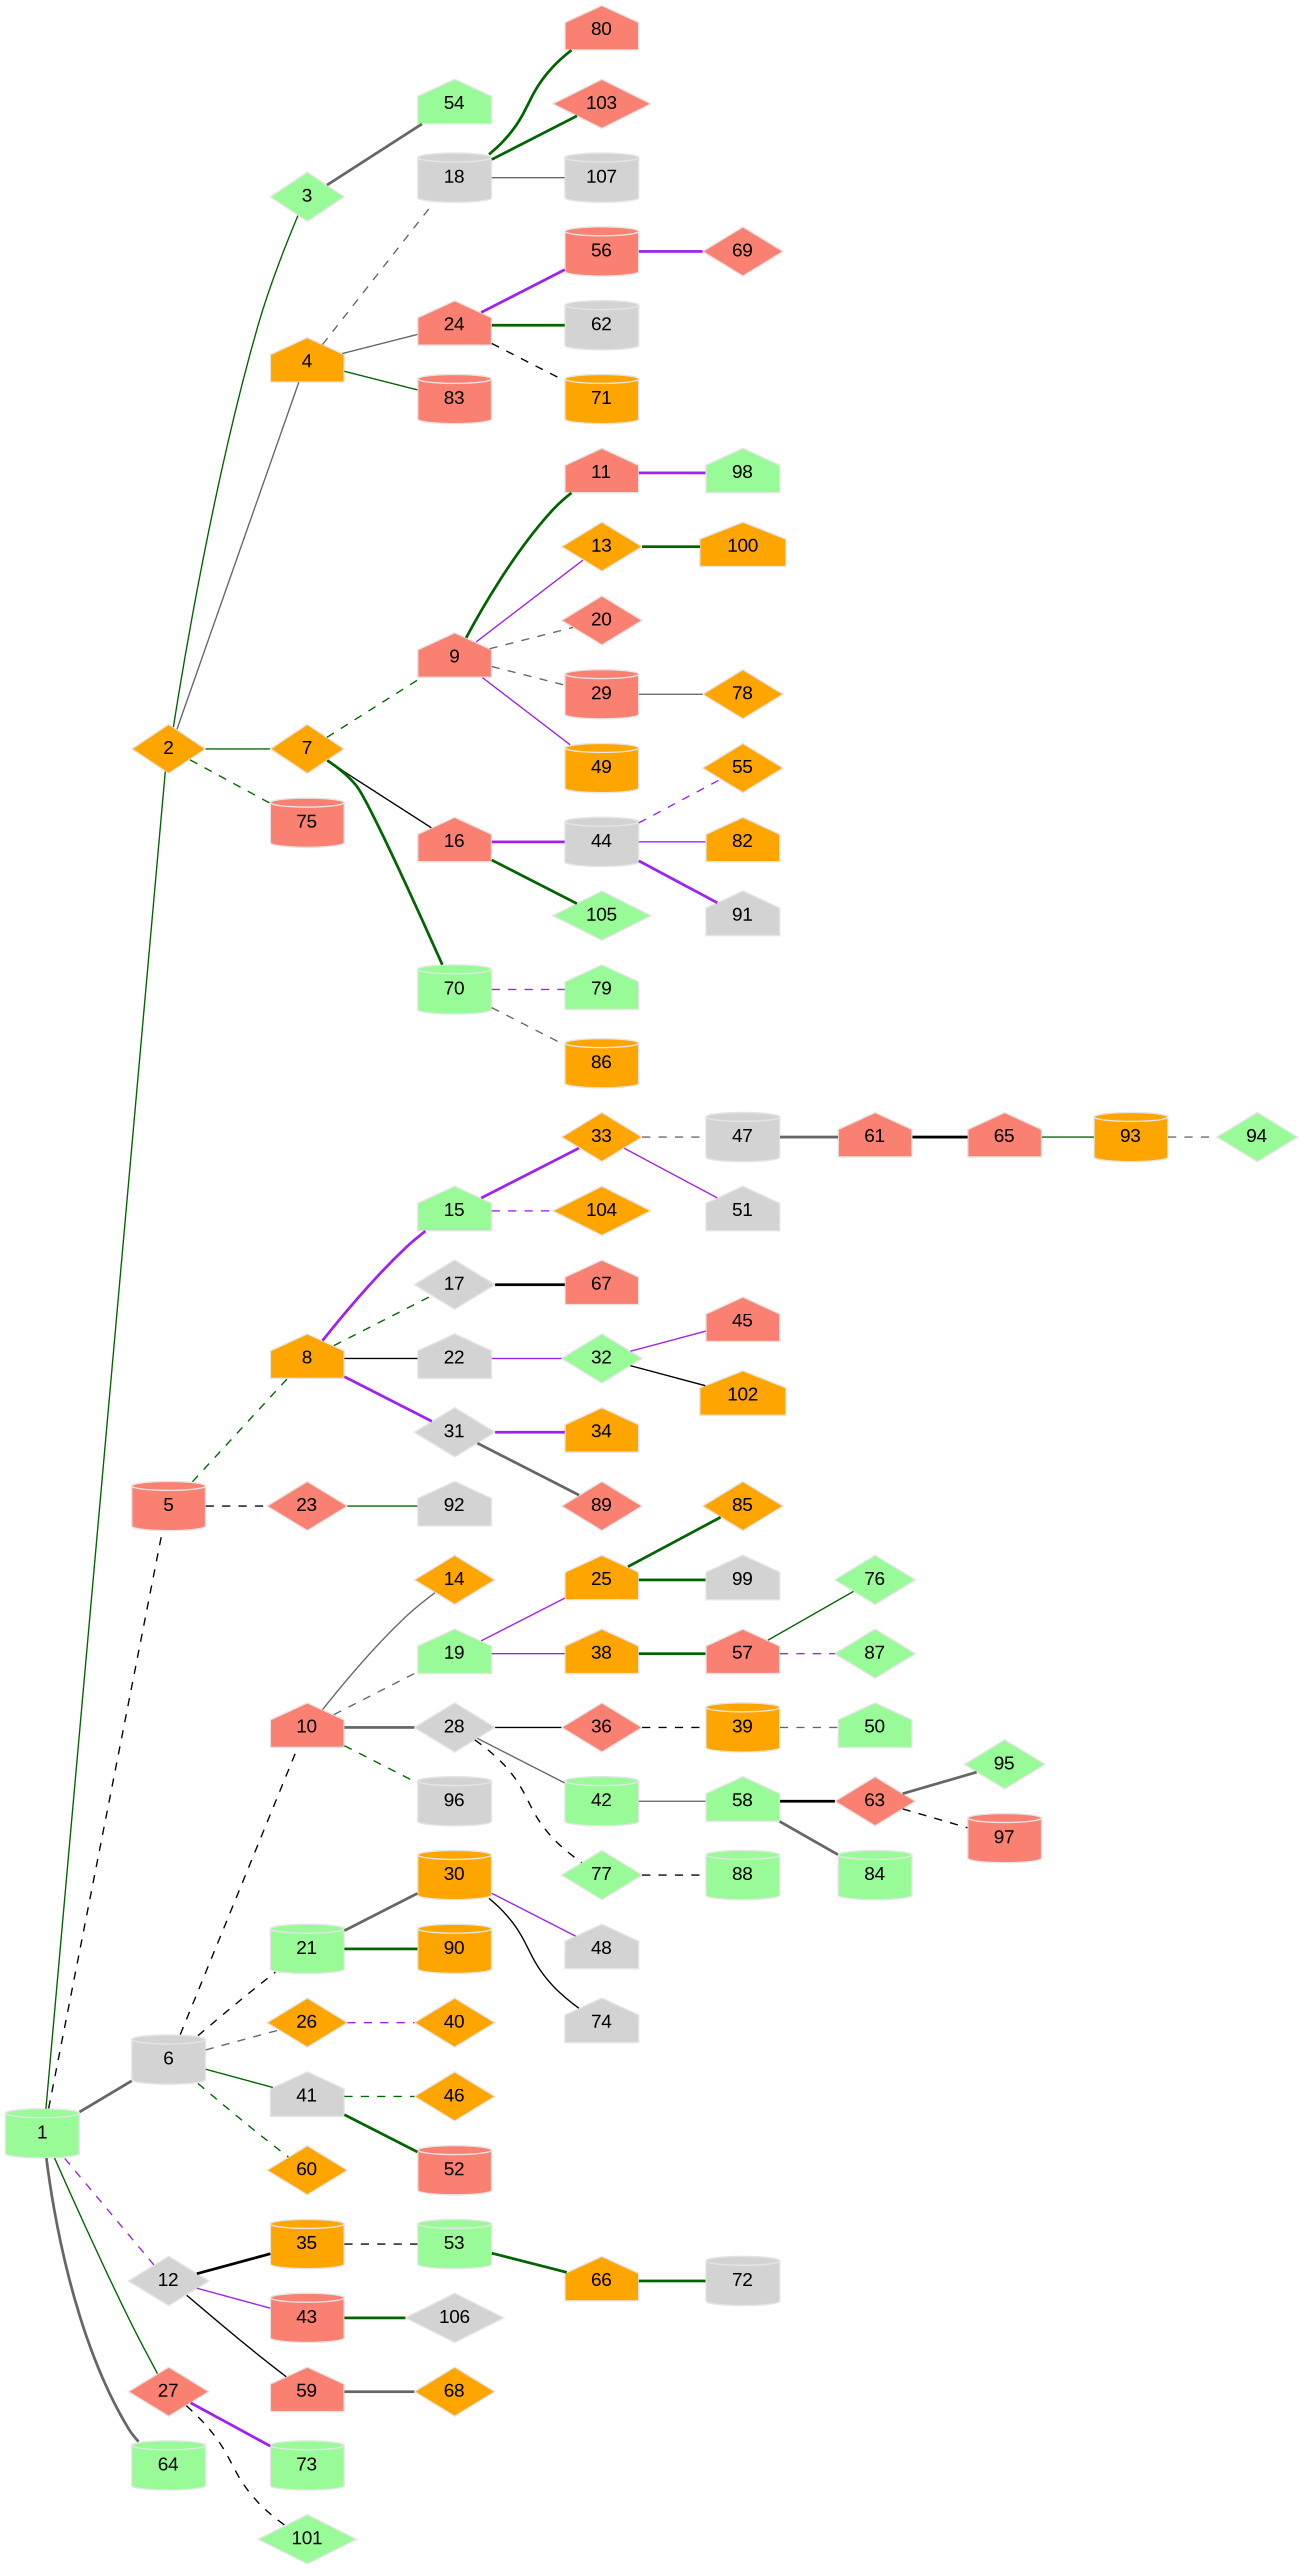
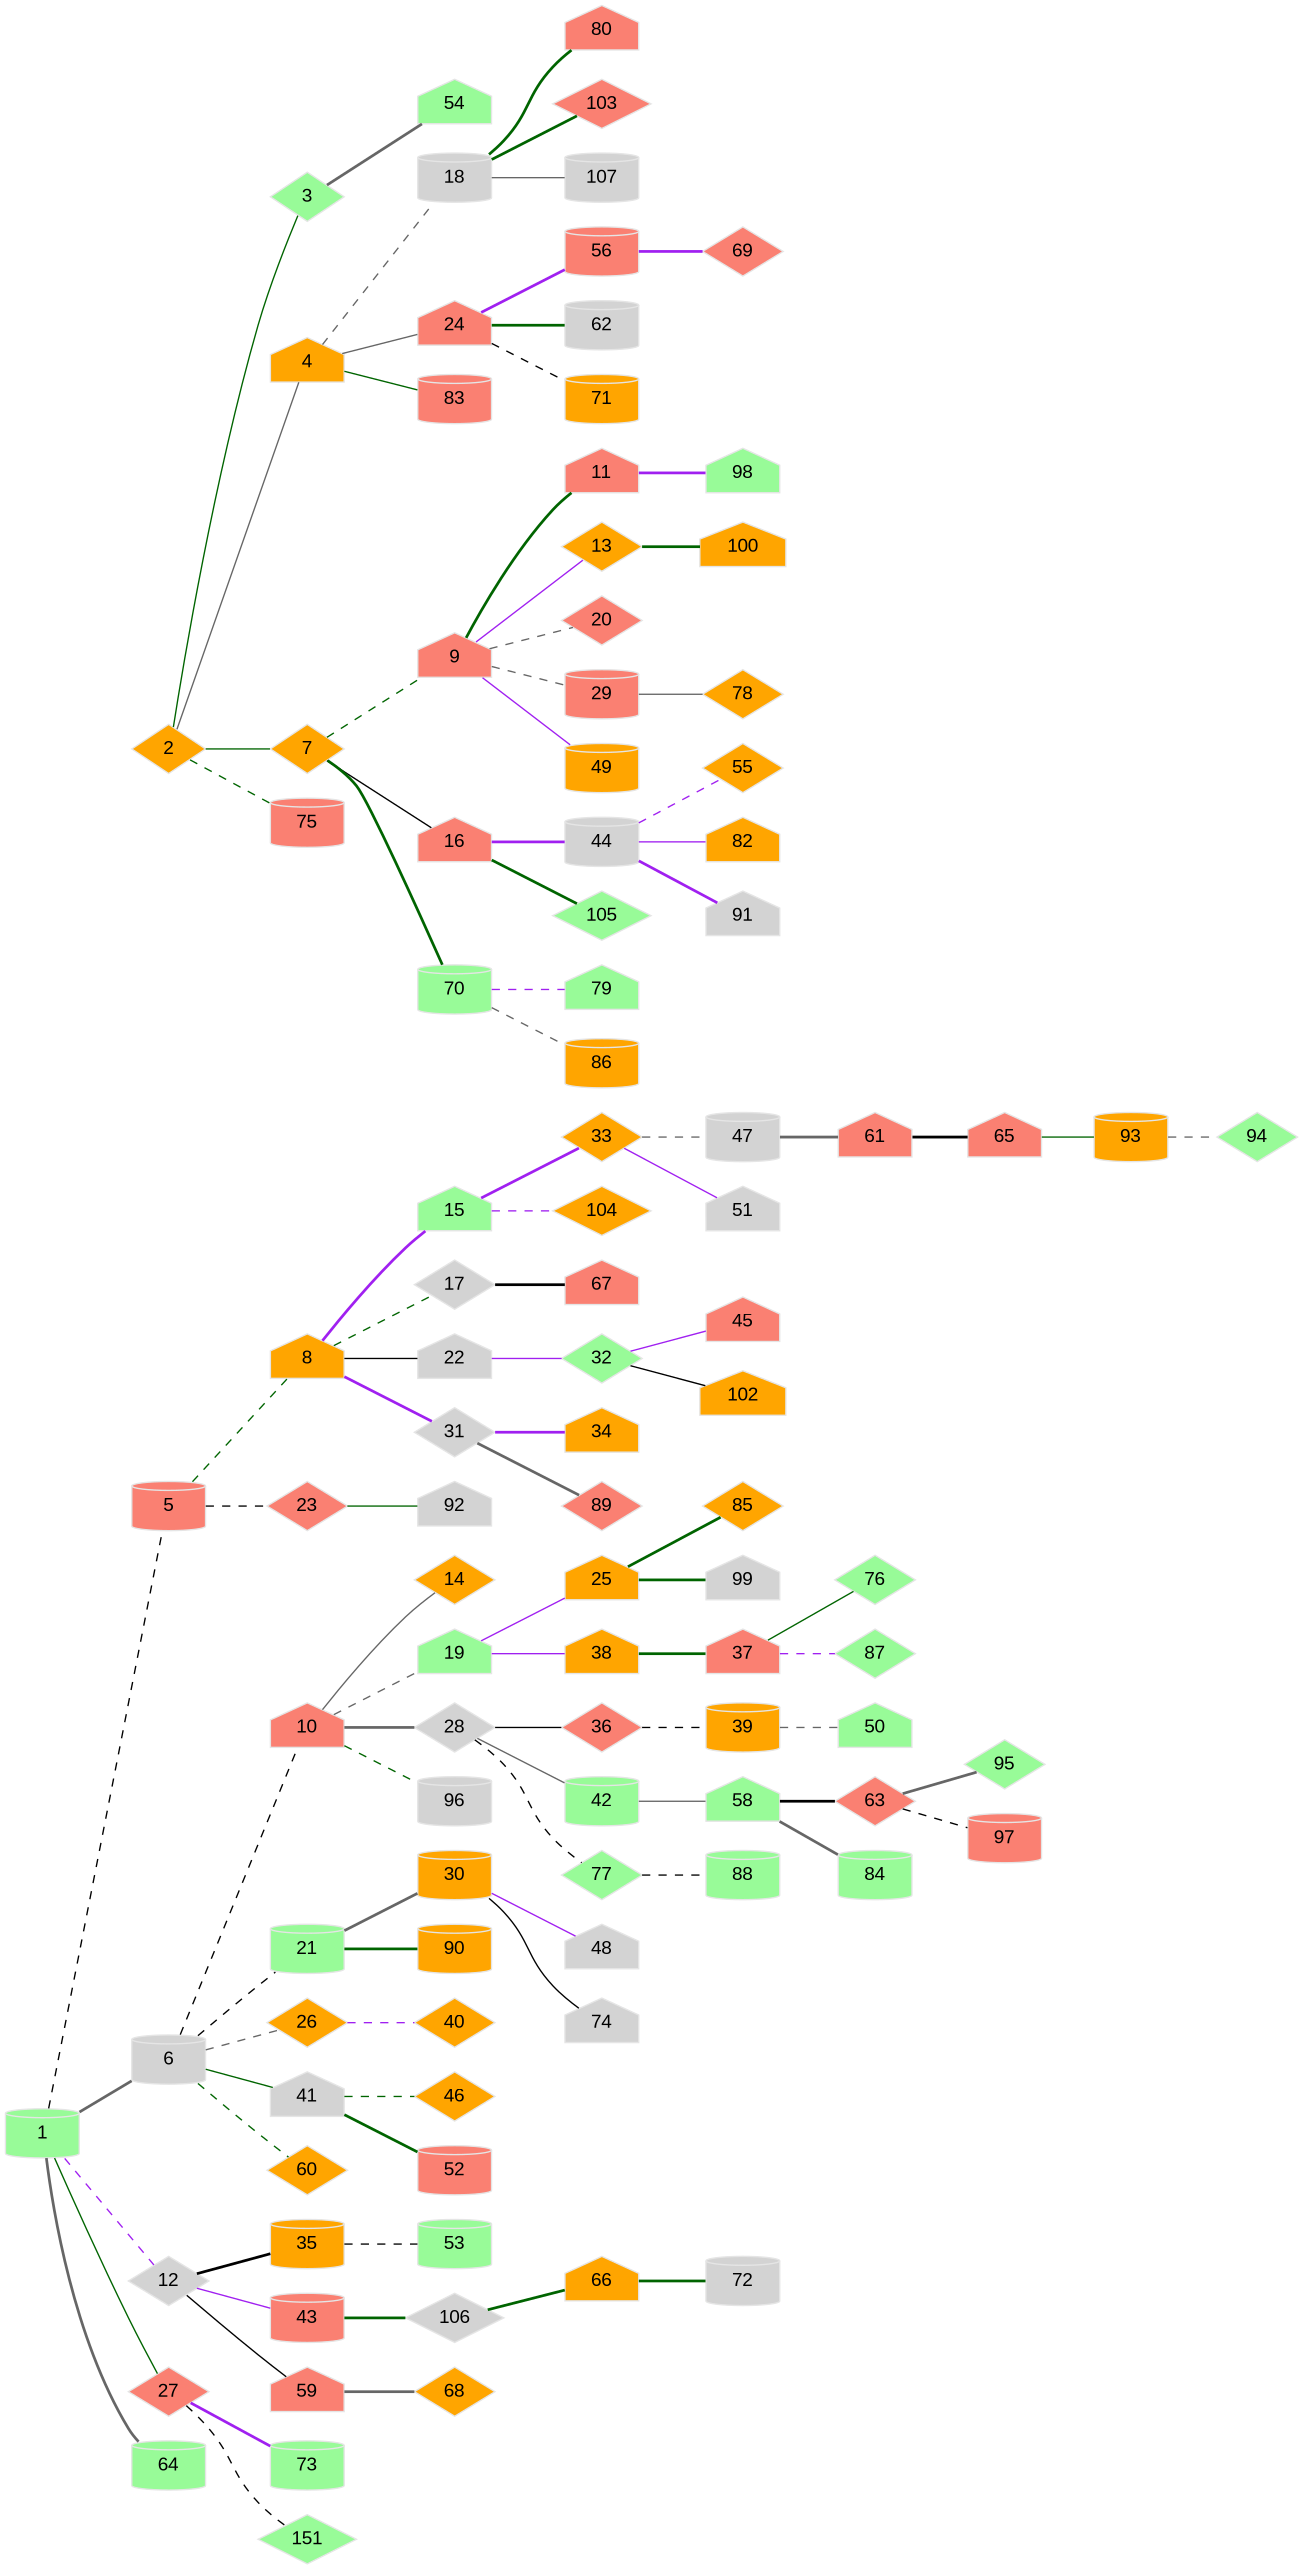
edge "2" -- "1": removed
node "57": label "57" -> "37"
edge "53" -- "66": now "106" -- "66"
node "101": label "101" -> "151"
